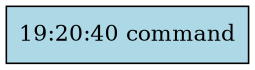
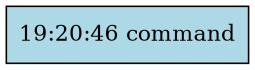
node "19:20:40 command": label "19:20:40 command" -> "19:20:46 command"
